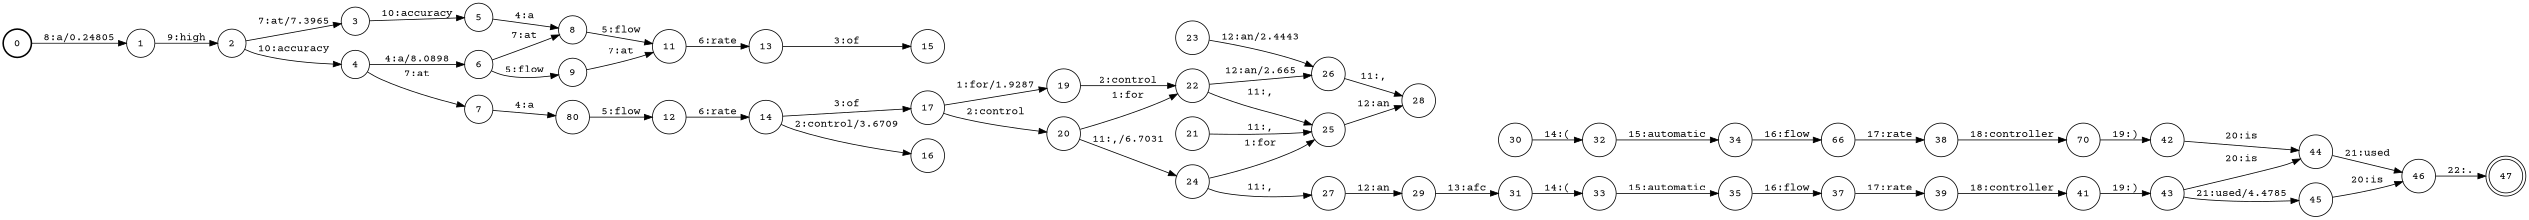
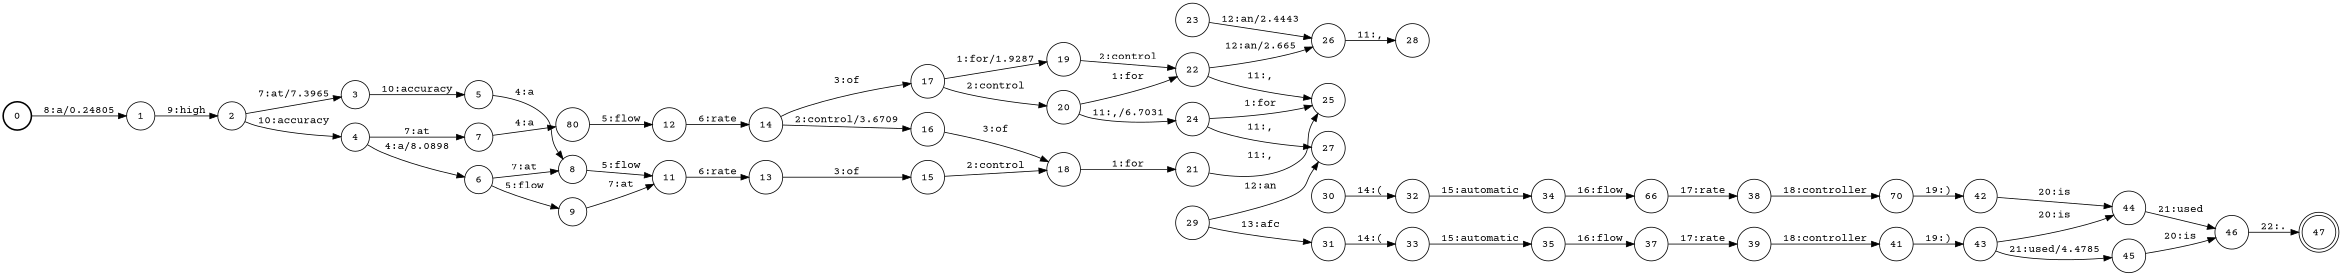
edge "25" -> "28": removed, label "12:an"
node "18": added
edge "27" -> "29": reversed
